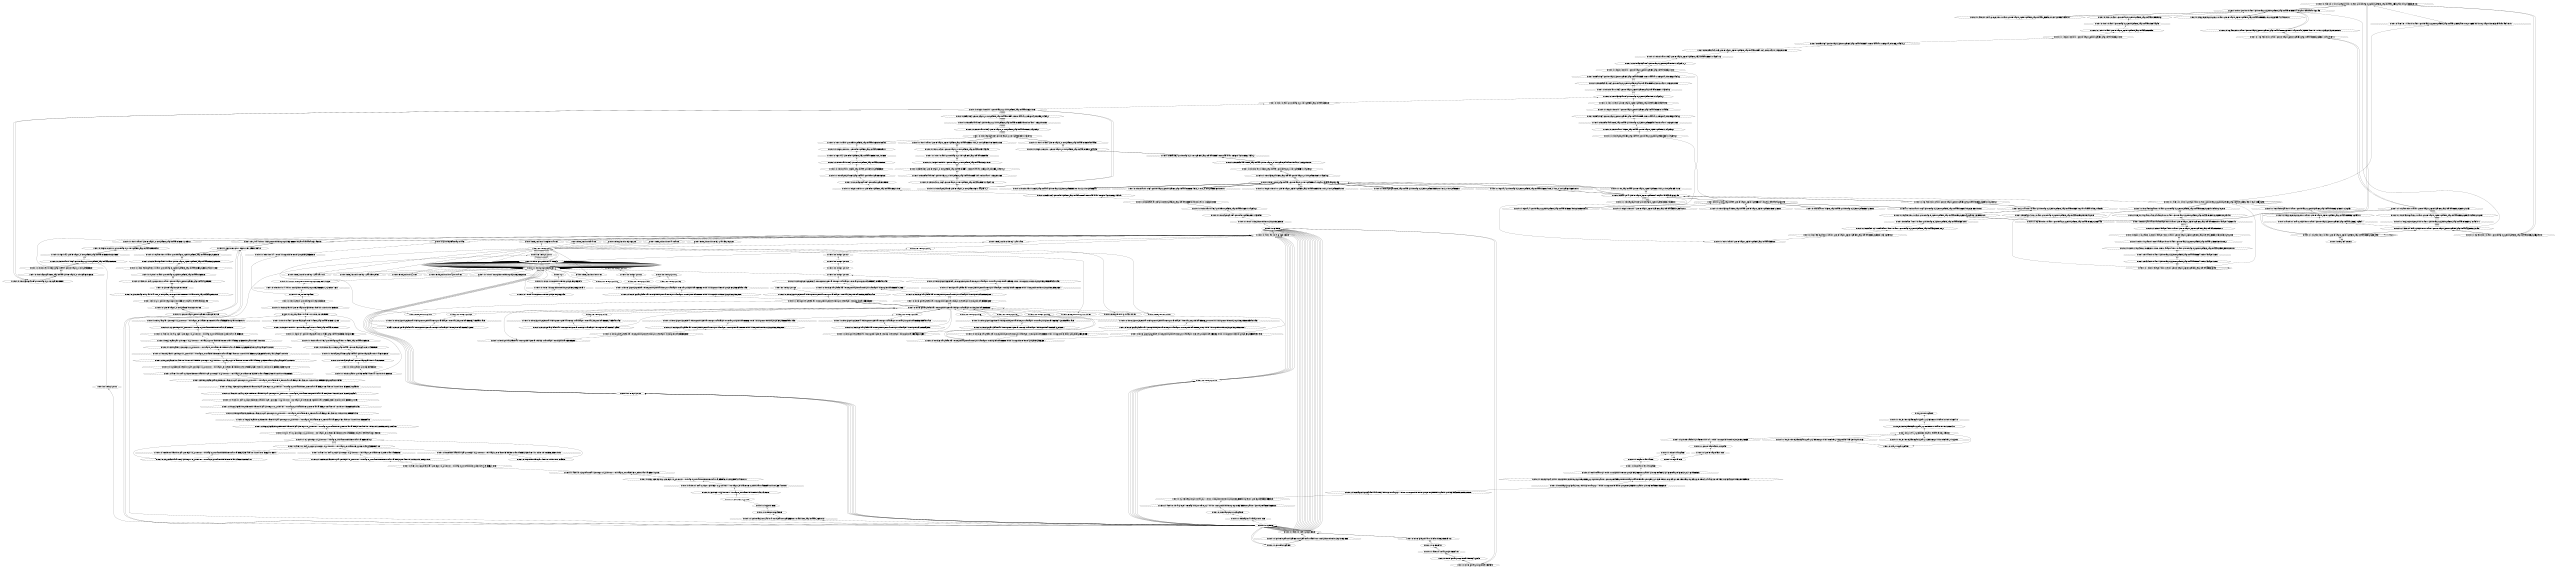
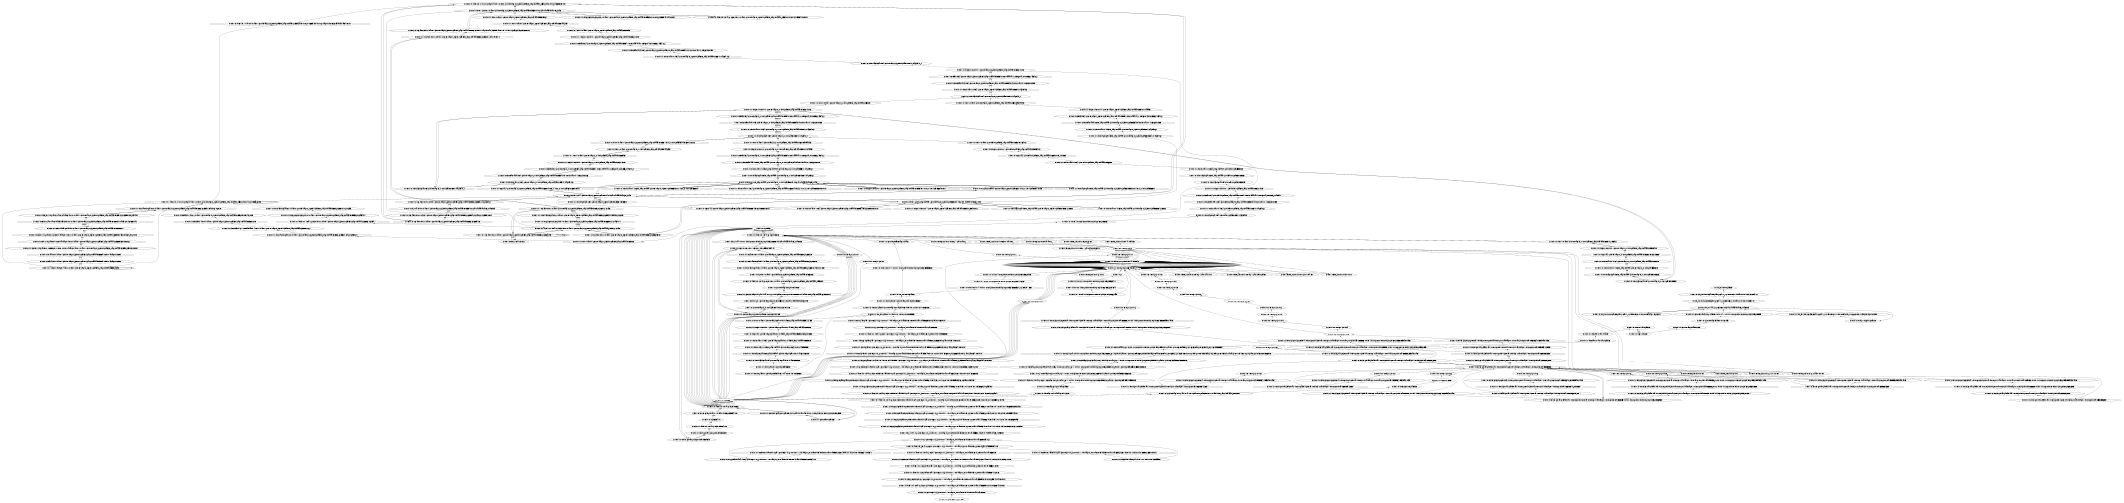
node "Function- _ZN9__move_cxx13new_allocatorIcED2Ev": label "Function- _ZN9__move_cxx13new_allocatorIcED2Ev" -> "Function- _ZN9__gnu_cxx13new_allocatorIcED2Ev"
edge "Function- __cxx_global_var_init" -> "Function- _GLOBAL__sub_I_TxtHighBayWarehouseCalibData.cpp": now "Function- __cxx_global_var_init.1" -> "Function- _GLOBAL__sub_I_TxtHighBayWarehouseCalibData.cpp"
edge "Function- __cxx_global_var_init" -> "Function- _GLOBAL__sub_I_TxtAxis.cpp": removed
edge "Function- __cxx_global_var_init.21" -> "Function- _ZN3fmt2v517basic_string_viewIcEC2EPKc": now "Function- __cxx_global_var_init.21" -> "Function- _ZNSt11char_traitsIcE6lengthEPKc"
edge "Function- __cxx_global_var_init.23" -> "Function- __cxx_global_var_init.24": reversed
node "Function- __cxx_global_var_init.26": added
edge "Function- _ZNSt6atomicIiEC2Ei" -> "Function- _ZN6spdlog5sinks4sinkC2Ev": now "Function- _ZNSt6atomicIiEC2Ei" -> "Function- __cxx_global_var_init.65"
node "Function- _ZN3fmt2v58internal12basic_bufferIcEEEcEEJPKcA2EPcjj": label "Function- _ZN3fmt2v58internal12basic_bufferIcEEEcEEJPKcA2EPcjj" -> "Function- _ZN3fmt2v58internal12basic_bufferIcEC2EPcjj"
